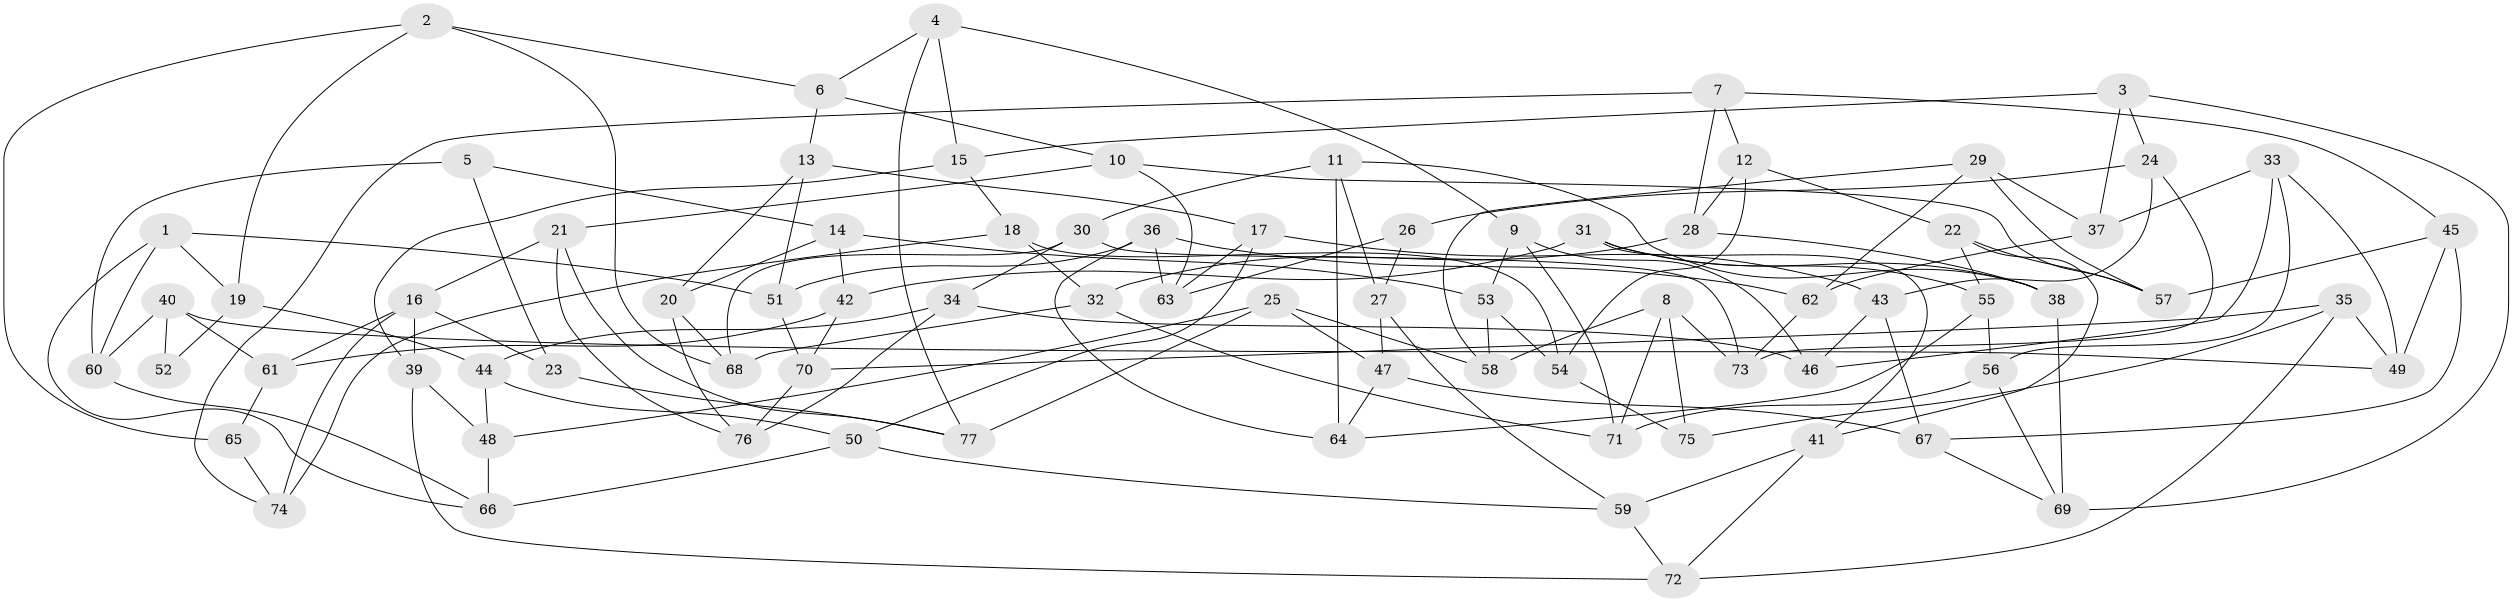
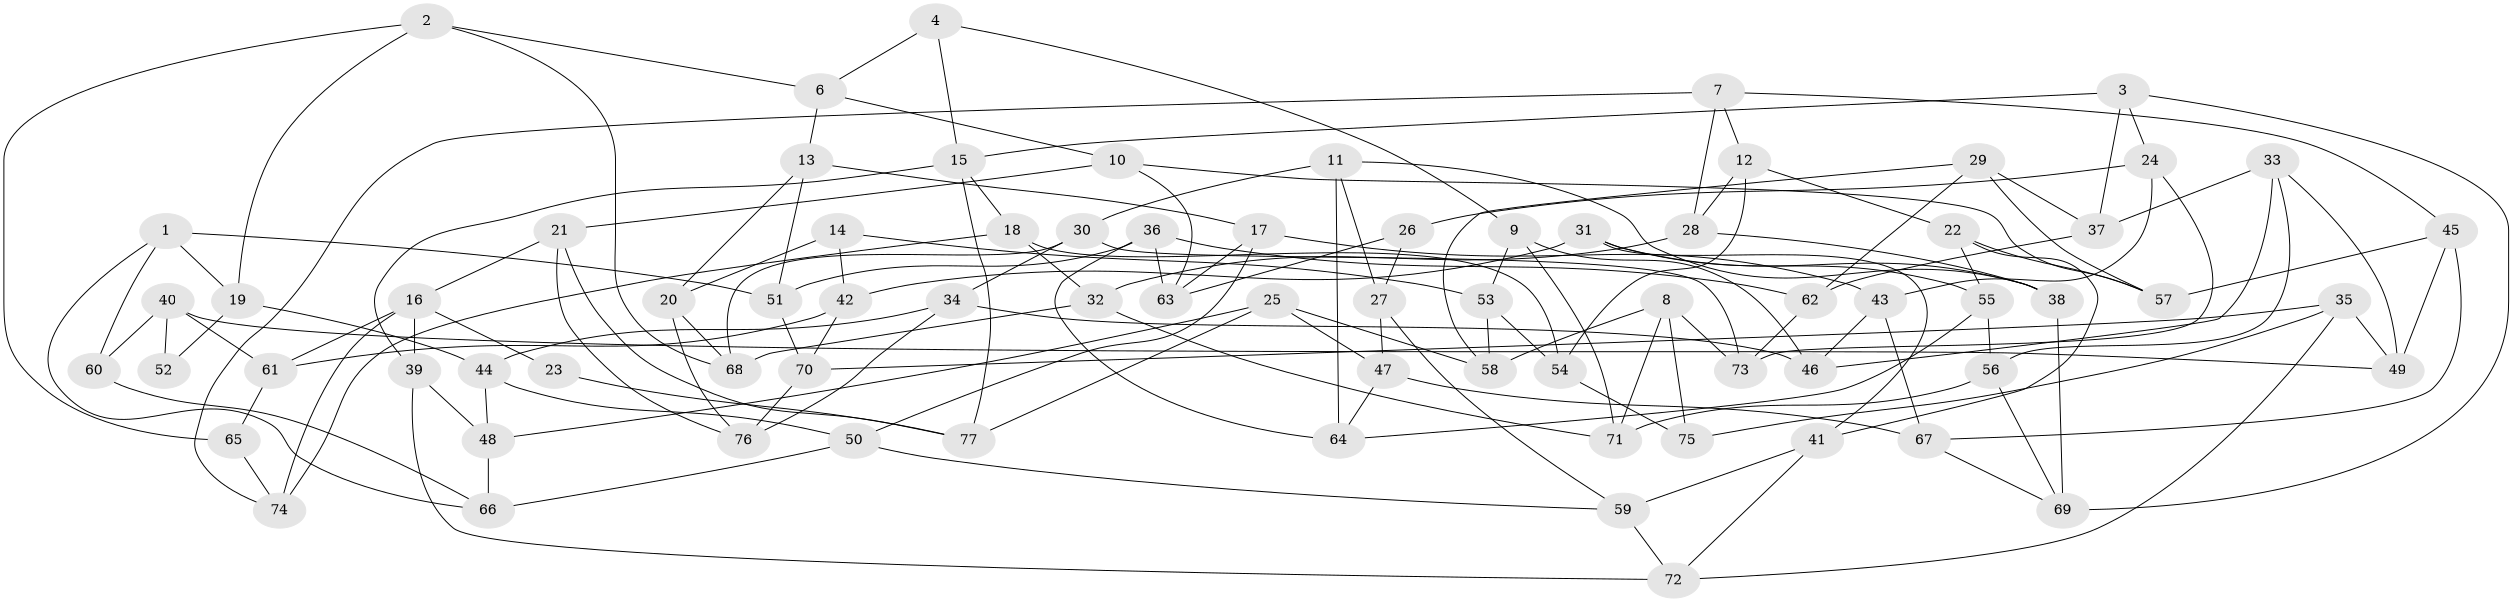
node "5": removed
edge "4" -- "77": now "15" -- "77"
